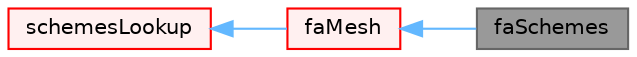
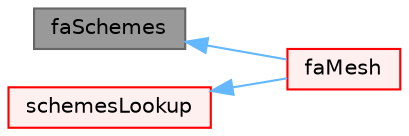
edge "faSchemes" -> "faMesh": reversed
